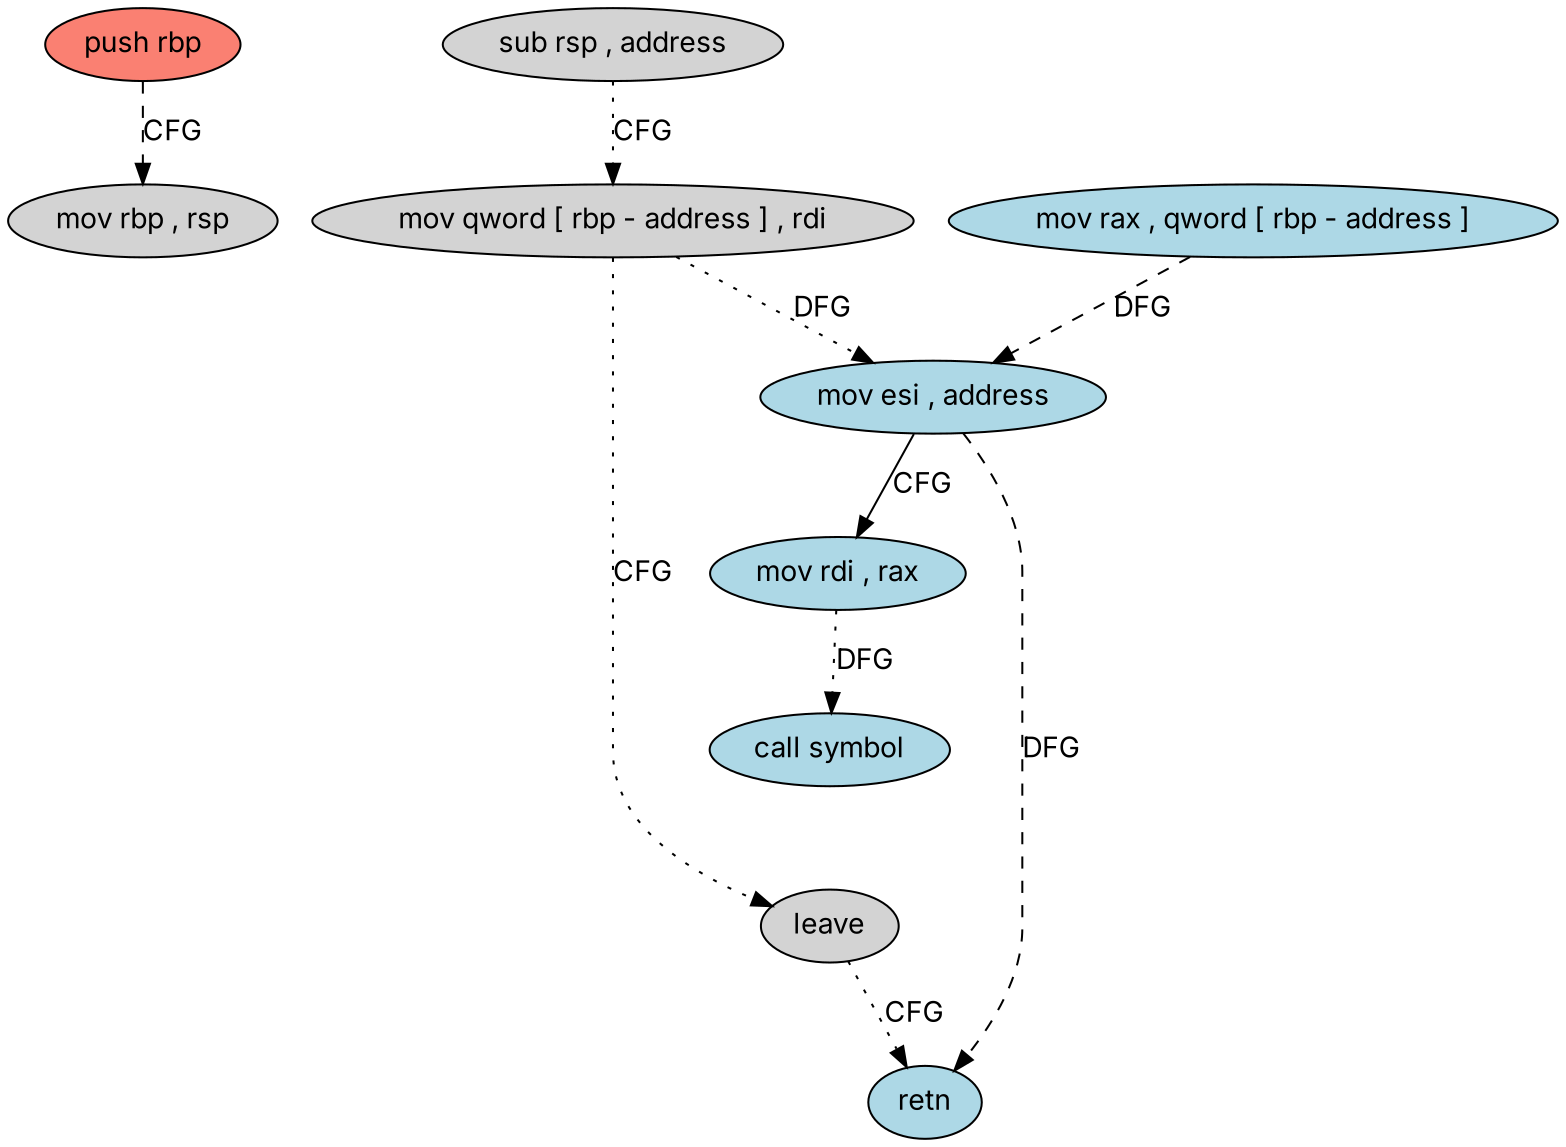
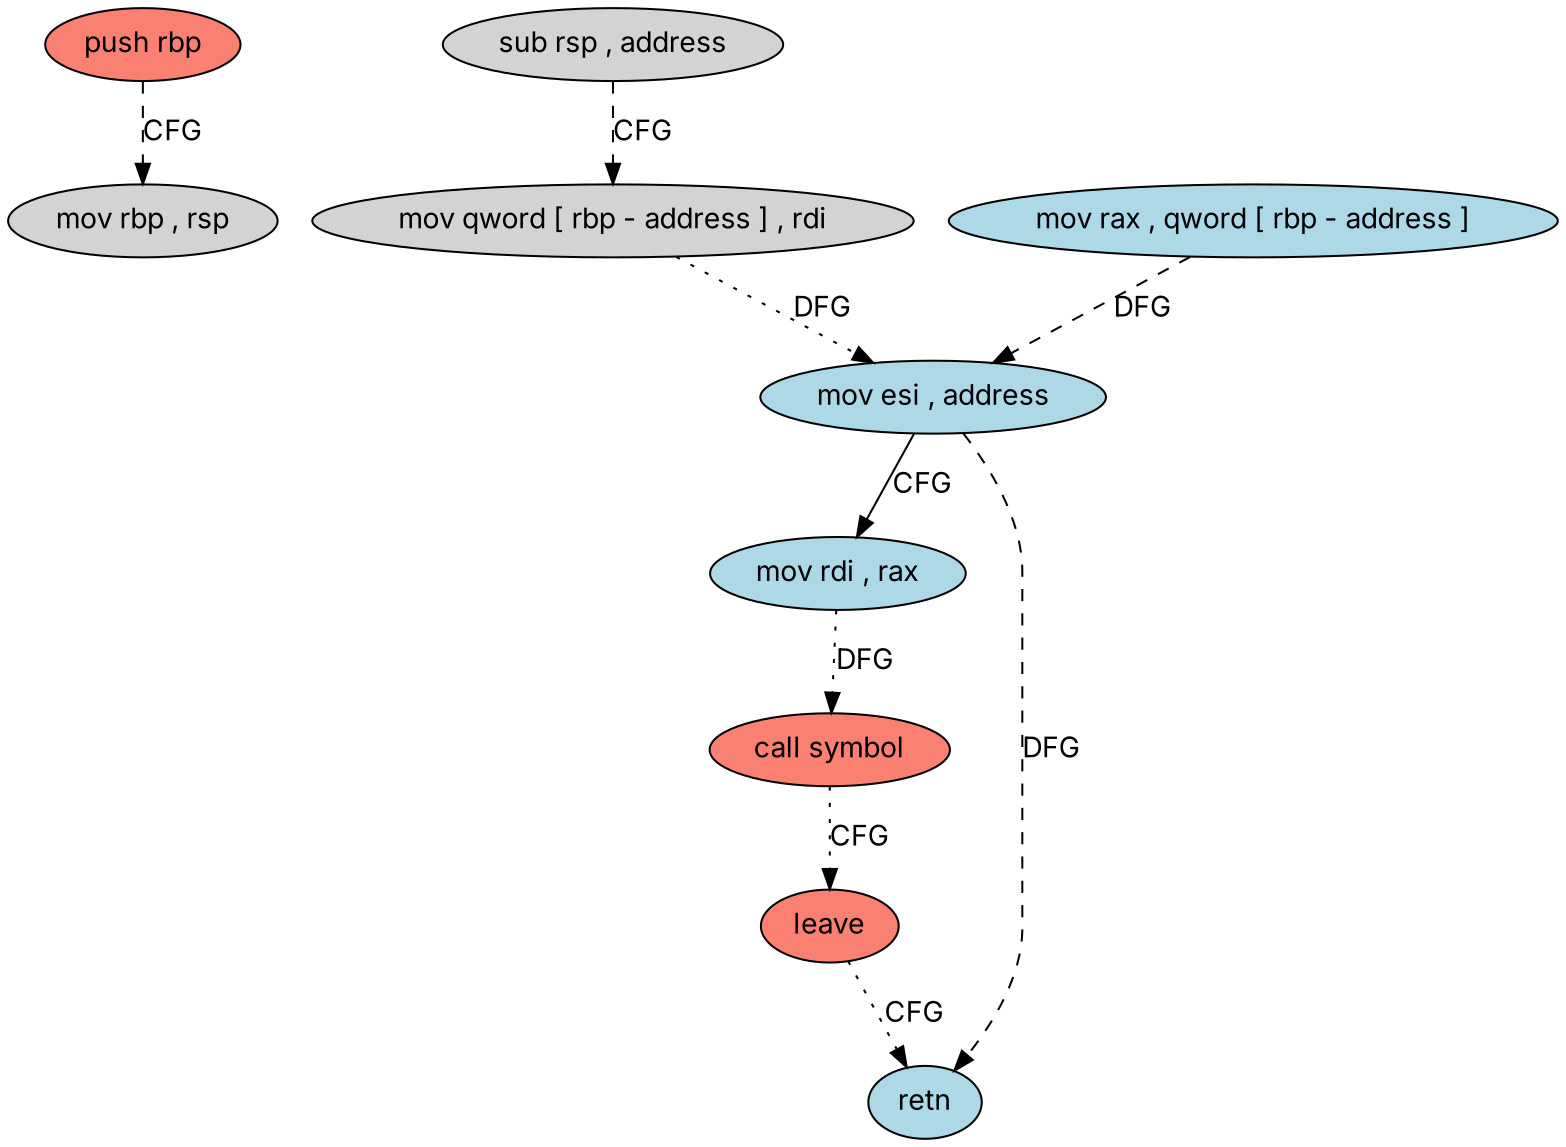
edge "sub rsp , address" -> "mov qword [ rbp - address ] , rdi": style dotted -> dashed
edge "mov qword [ rbp - address ] , rdi" -> "leave": now "call symbol" -> "leave"
node "call symbol": fillcolor lightblue -> salmon
node "leave": fillcolor lightgrey -> salmon
